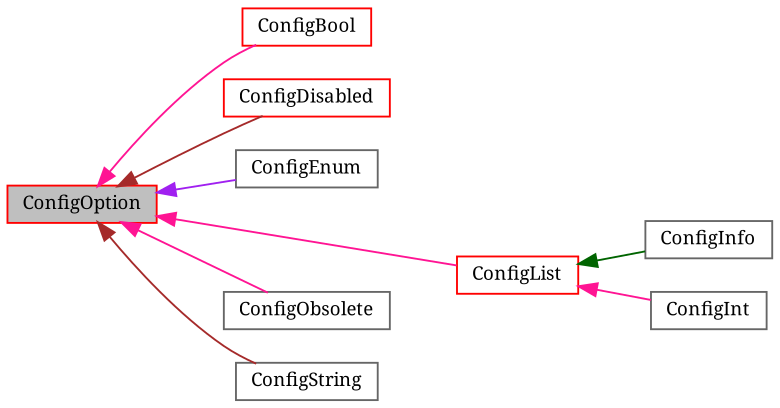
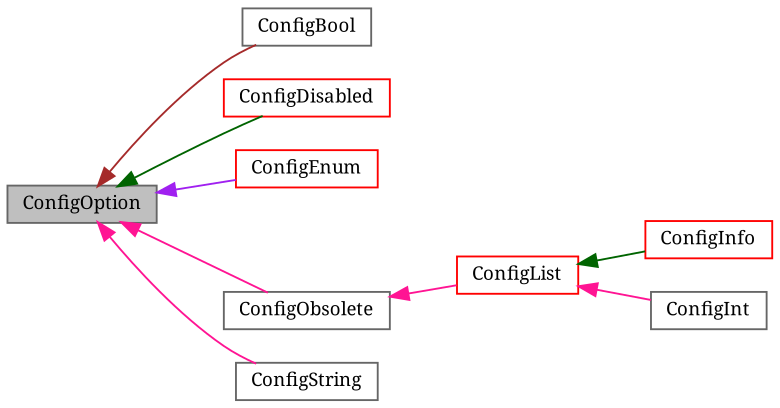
node "ConfigBool": color red -> gray40
edge "ConfigBool" -> "ConfigOption": color deeppink -> brown
edge "ConfigDisabled" -> "ConfigOption": color brown -> darkgreen
node "ConfigEnum": color gray40 -> red
node "ConfigOption": color red -> gray40
node "ConfigInfo": color gray40 -> red
edge "ConfigList" -> "ConfigOption": now "ConfigList" -> "ConfigObsolete"
edge "ConfigString" -> "ConfigOption": color brown -> deeppink
